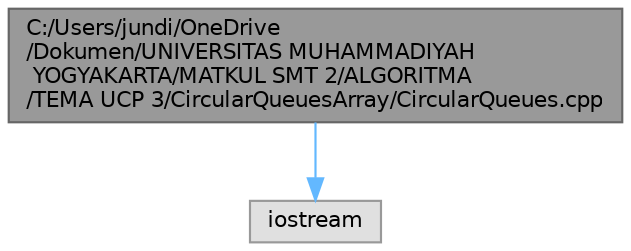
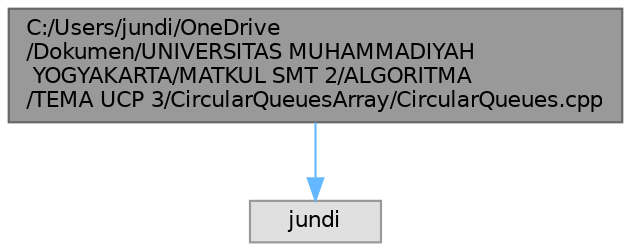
node "iostream": label "iostream" -> "jundi"
